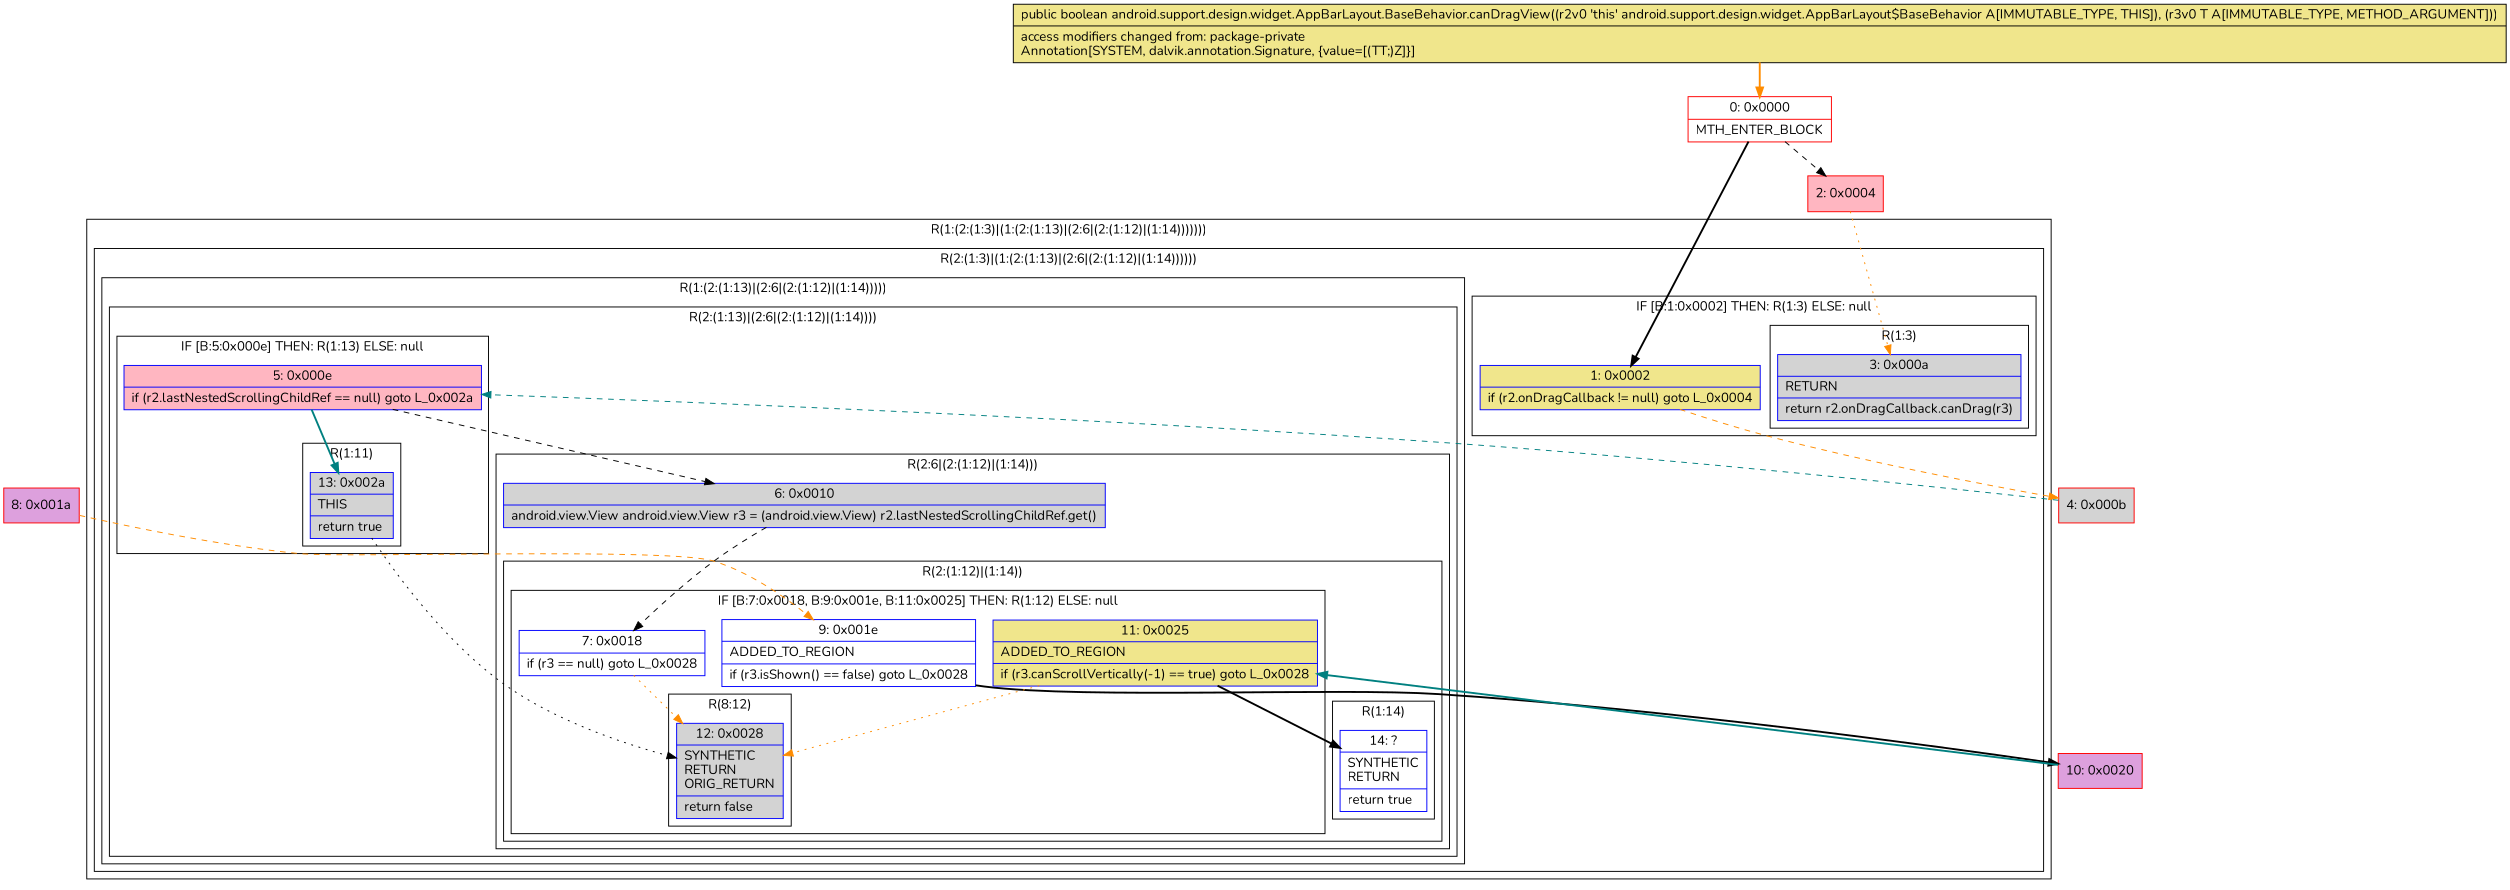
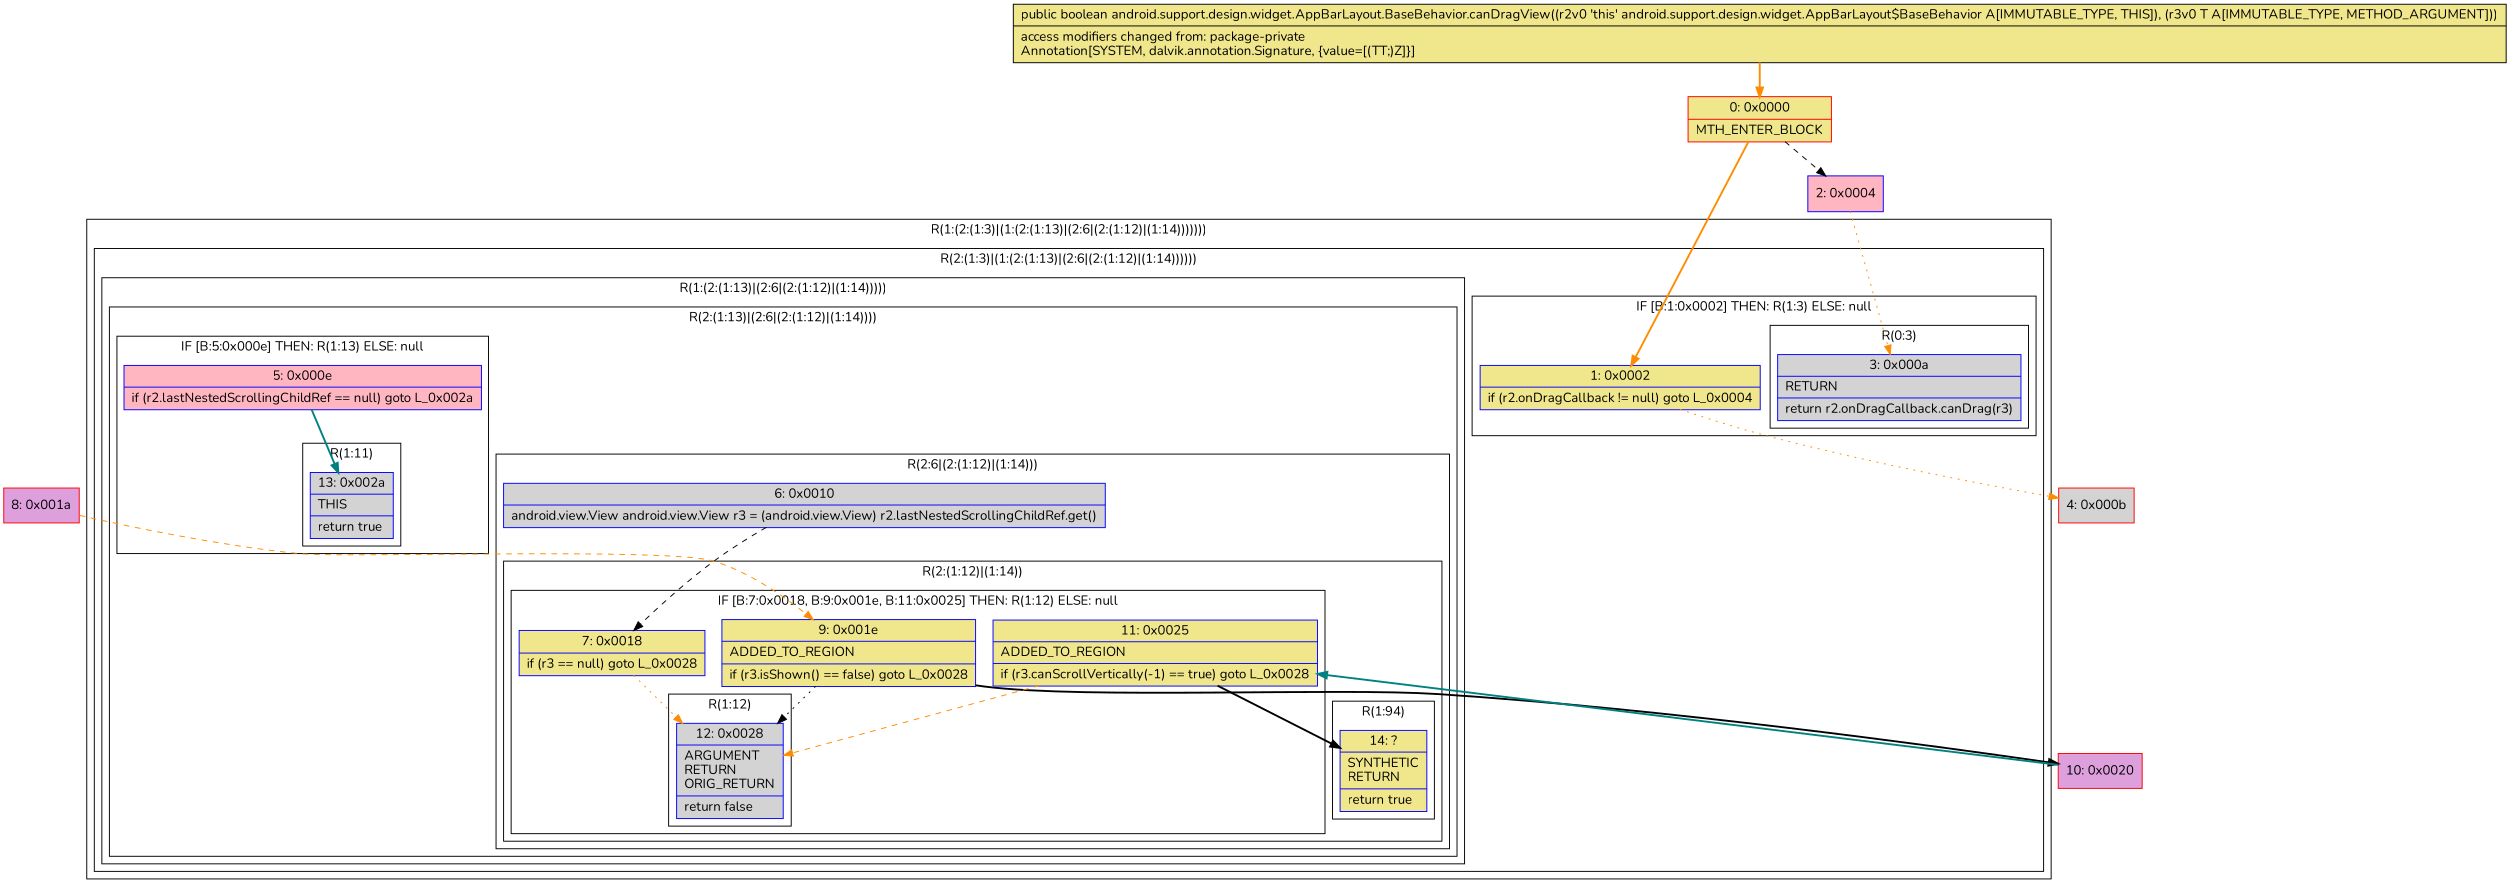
node "0: 0x0000": fillcolor white -> khaki
node "2: 0x0004": color red -> blue
edge "0: 0x0000" -> "1: 0x0002": color black -> darkorange
cluster "R(1:3)": label "R(1:3)" -> "R(0:3)"
edge "4: 0x000b" -> "5: 0x000e": removed
edge "5: 0x000e" -> "6: 0x0010": removed
edge "1: 0x0002" -> "4: 0x000b": style dashed -> dotted
node "7: 0x0018": fillcolor white -> khaki
node "9: 0x001e": fillcolor white -> khaki
edge "13: 0x002a" -> "12: 0x0028": now "9: 0x001e" -> "12: 0x0028"
cluster "R(8:12)": label "R(8:12)" -> "R(1:12)"
cluster "R(1:14)": label "R(1:14)" -> "R(1:94)"
edge "11: 0x0025" -> "12: 0x0028": style dotted -> dashed
node "12: 0x0028": text "SYNTHETIC" -> "ARGUMENT"
node "14: ?": fillcolor white -> khaki
